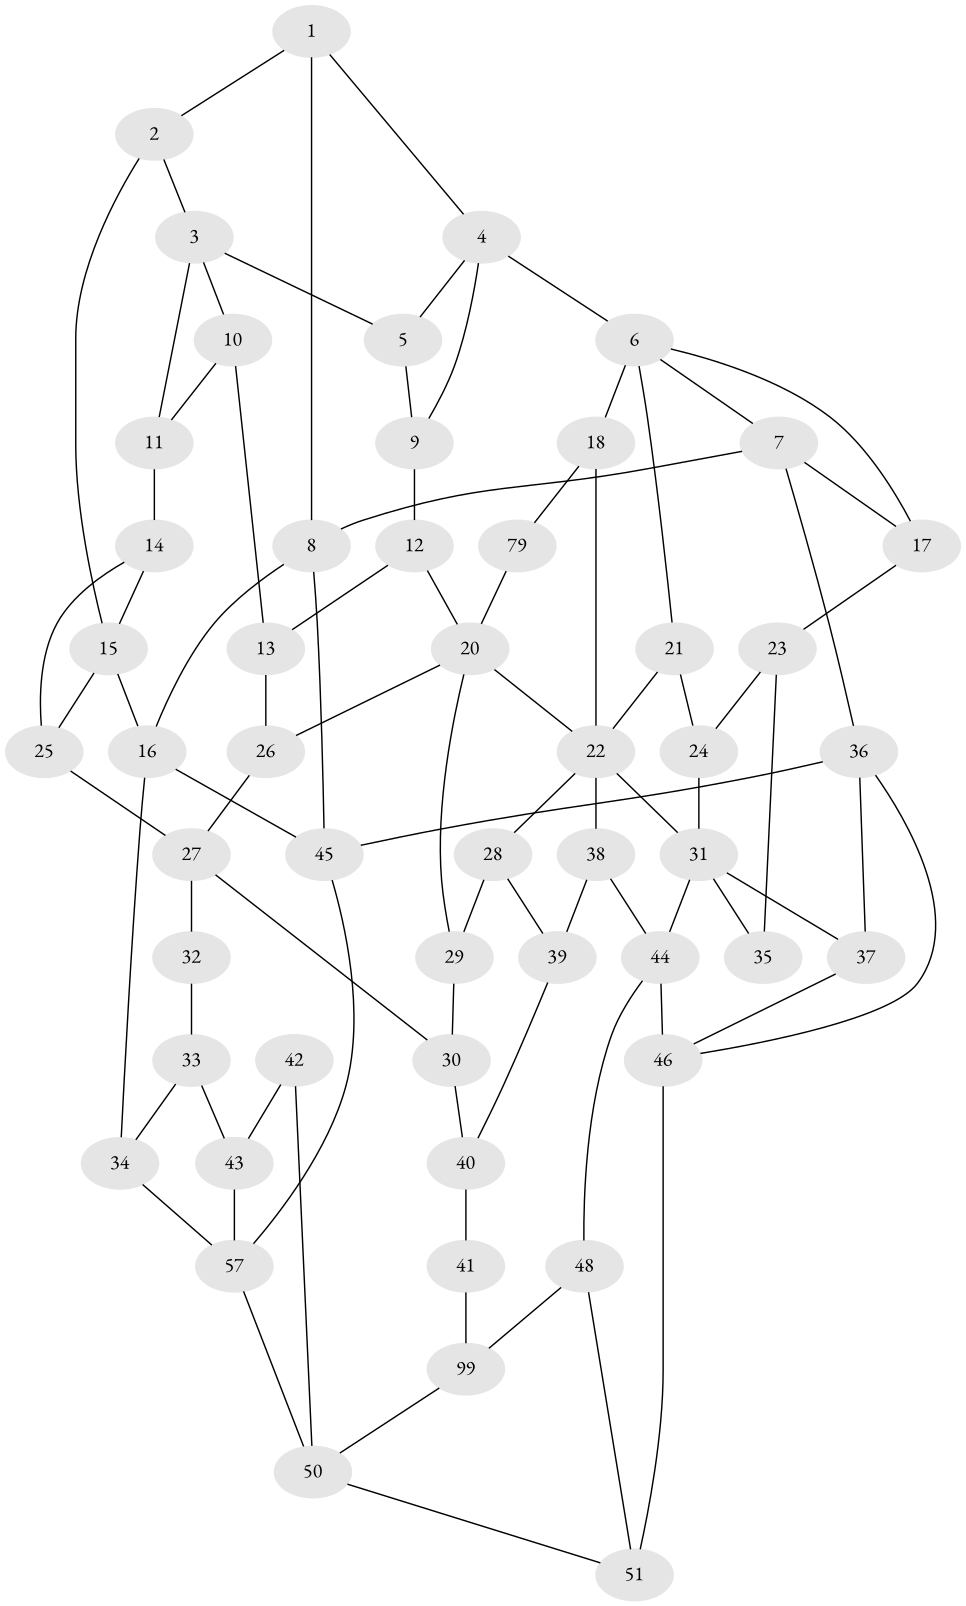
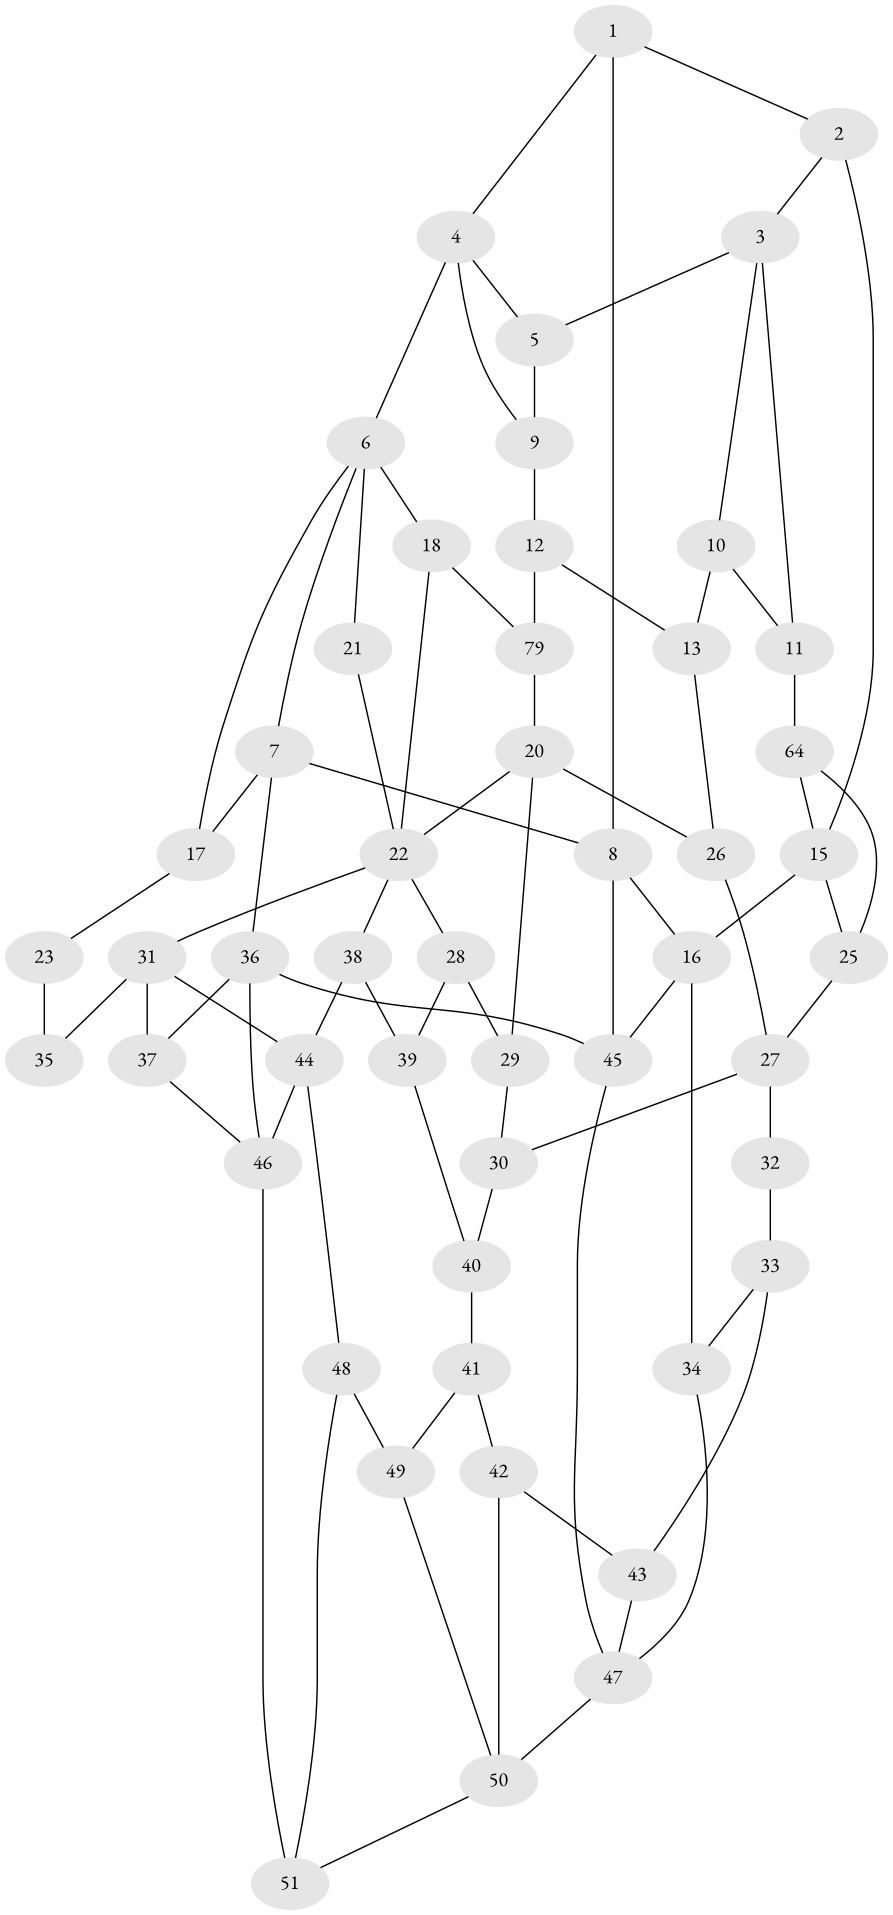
node "14": label "14" -> "64"
edge "12" -- "20": now "12" -- "79"
node "24": removed
node "57": label "57" -> "47"
node "99": label "99" -> "49"
edge "41" -- "42": added
